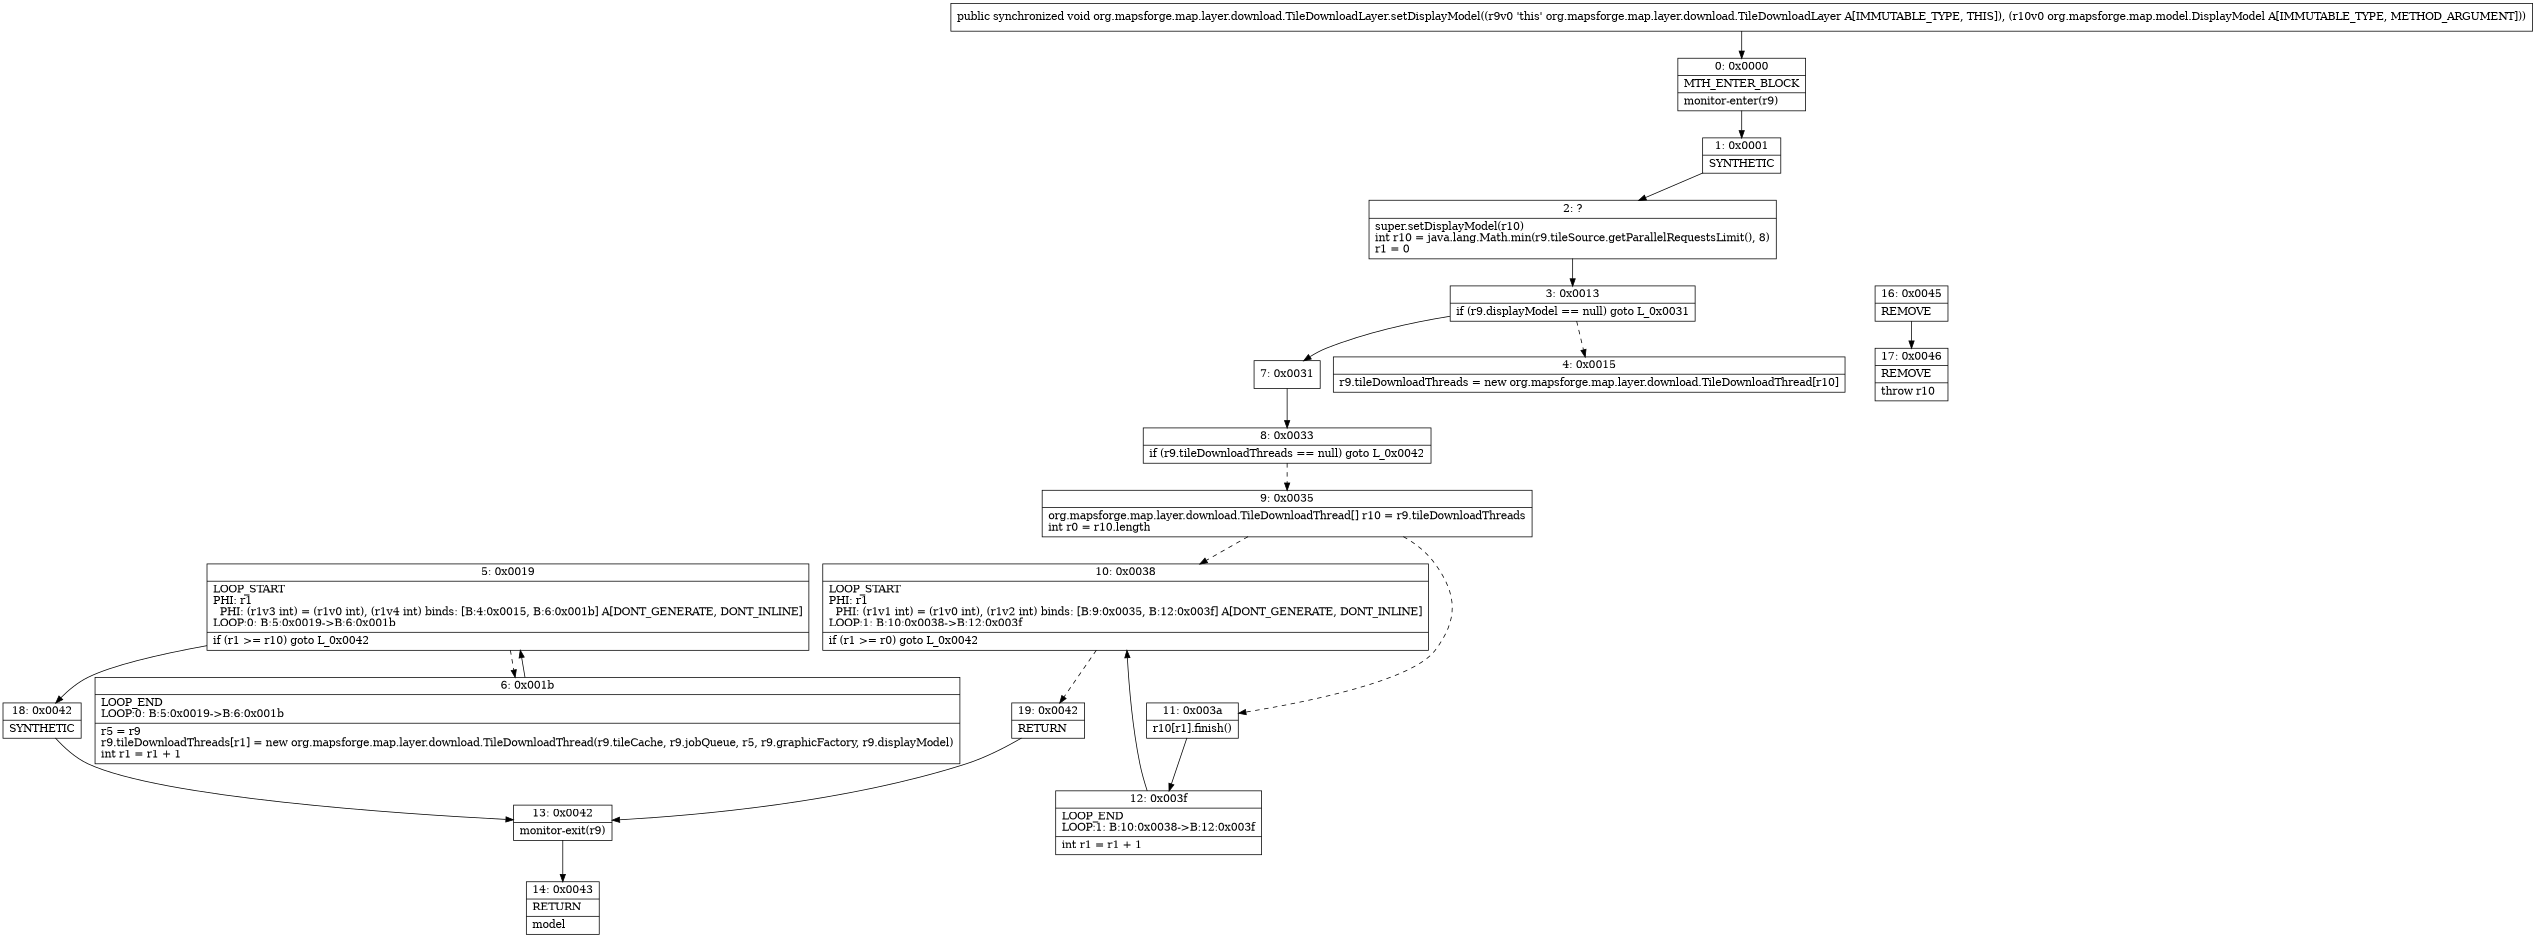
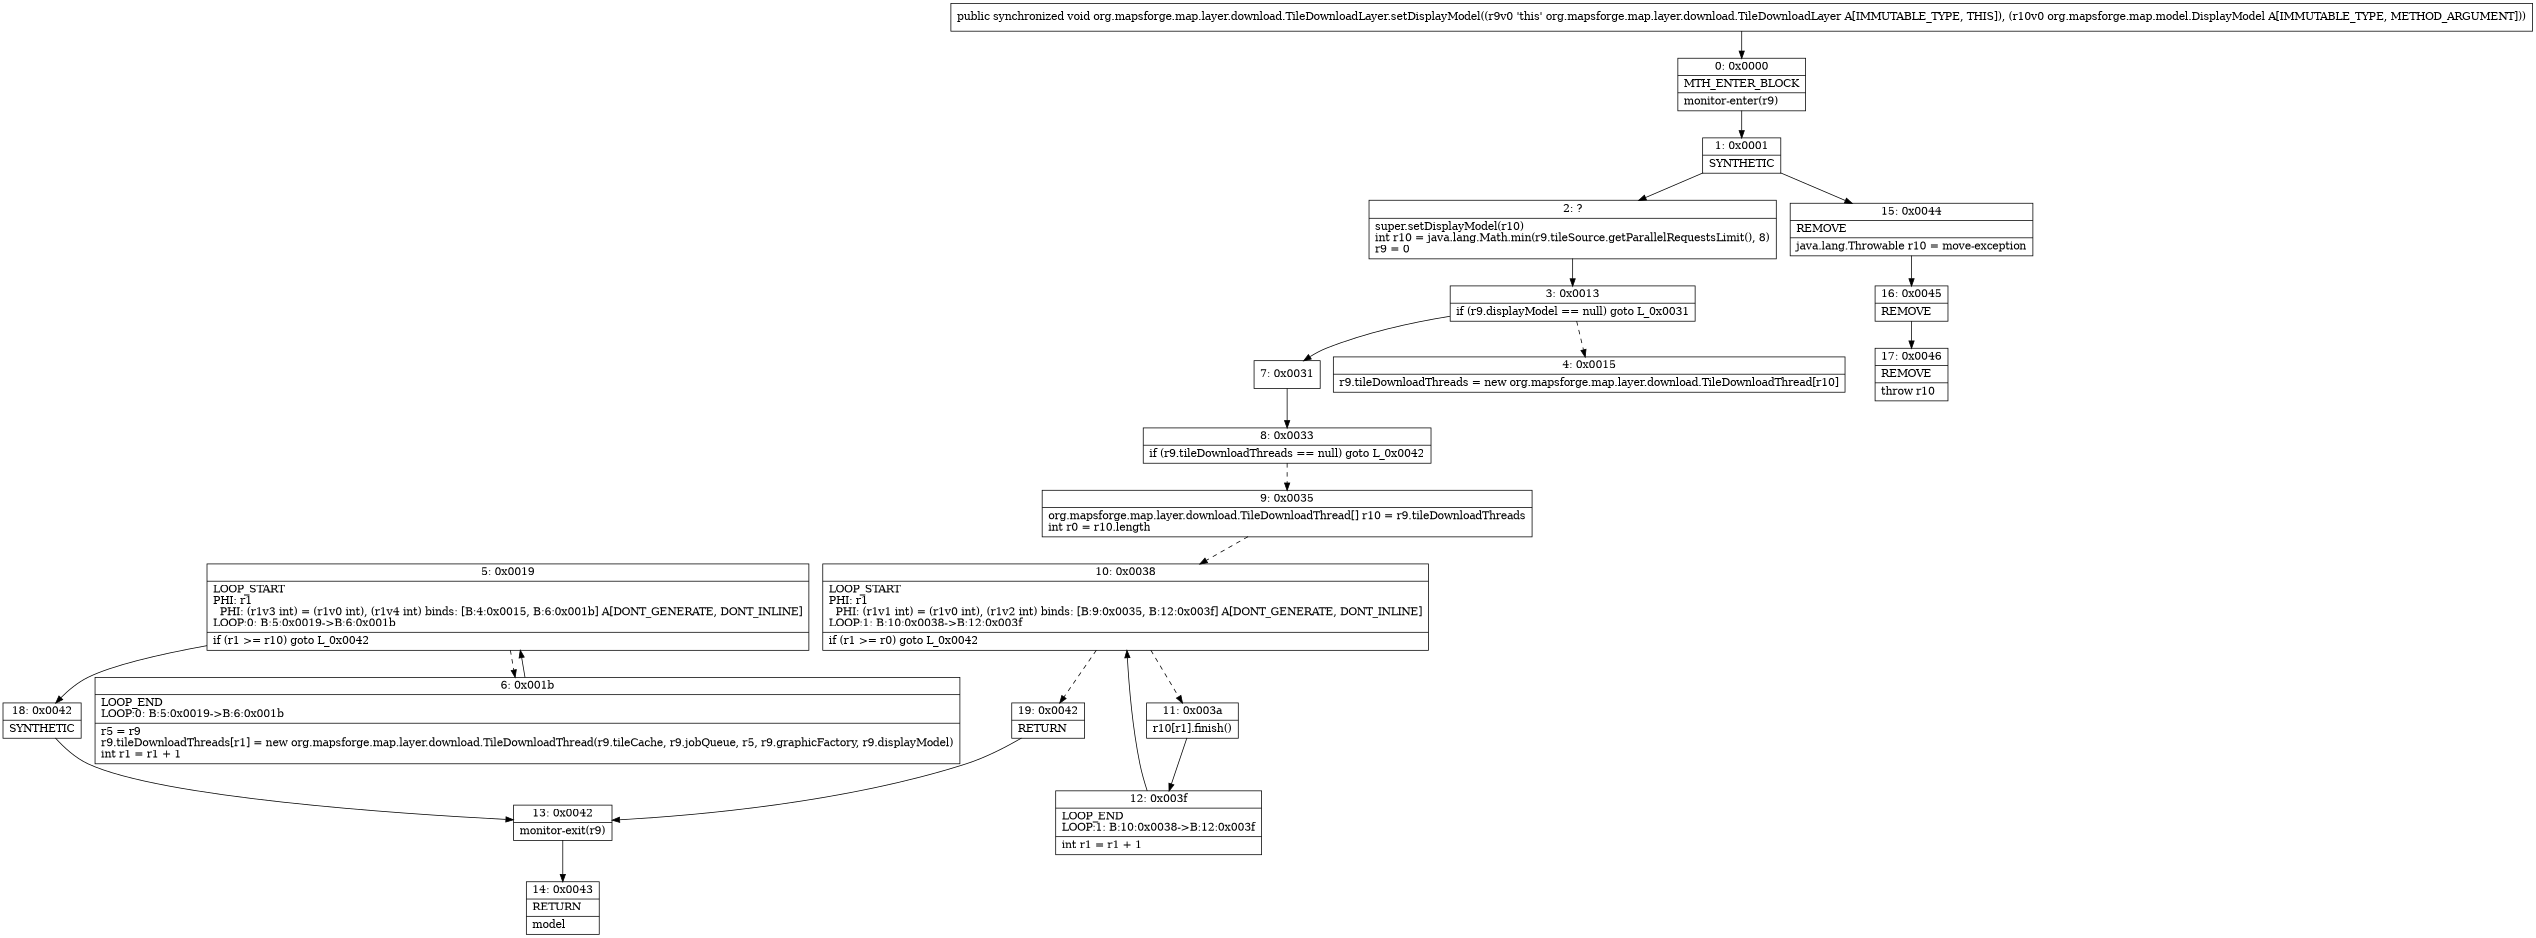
node "15: 0x0044": added
node "2: ?": text "r1 = 0" -> "r9 = 0"
edge "9: 0x0035" -> "11: 0x003a": now "10: 0x0038" -> "11: 0x003a"
